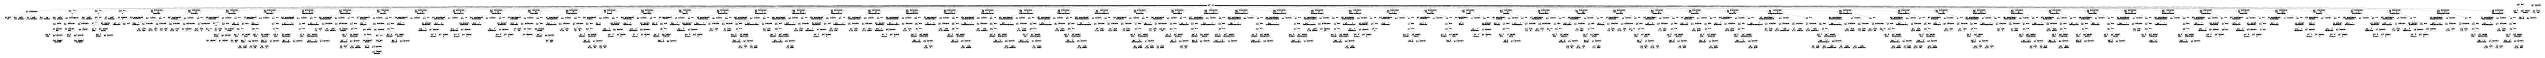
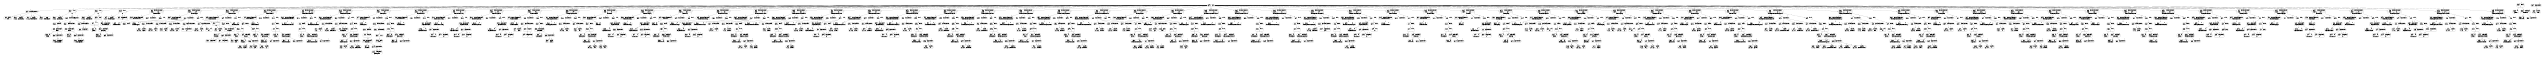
node "56230": text "comment_cron_moderation" -> "comment_needs_moderation"
